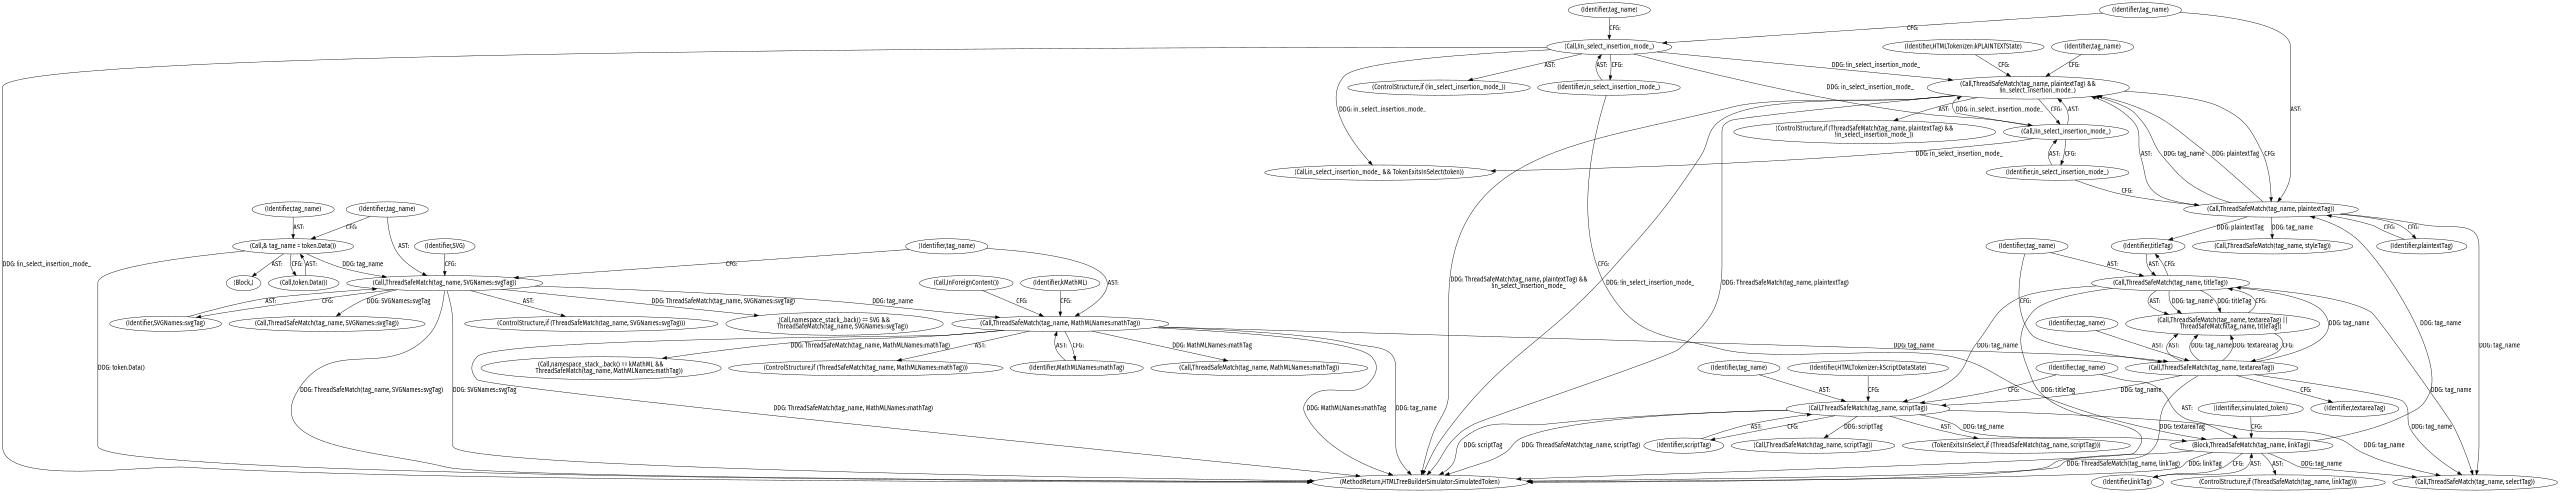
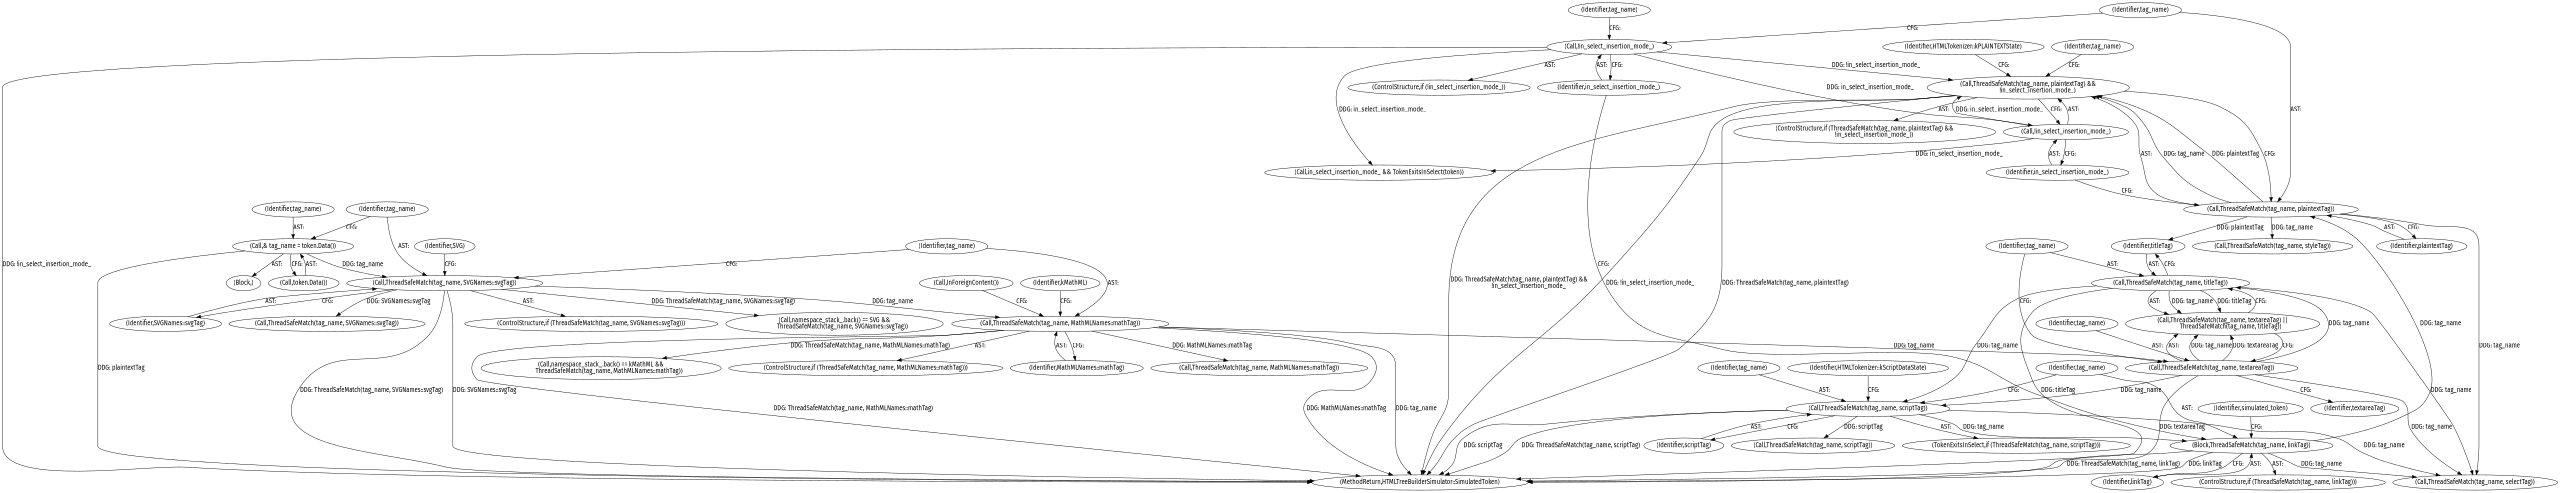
edge "(Identifier,plaintextTag)" -> "(Call,ThreadSafeMatch(tag_name, plaintextTag))": label "CFG: " -> "AST: "
edge "(Call,& tag_name = token.Data())" -> "(MethodReturn,HTMLTreeBuilderSimulator::SimulatedToken)": label "DDG: token.Data()" -> "DDG: plaintextTag"
